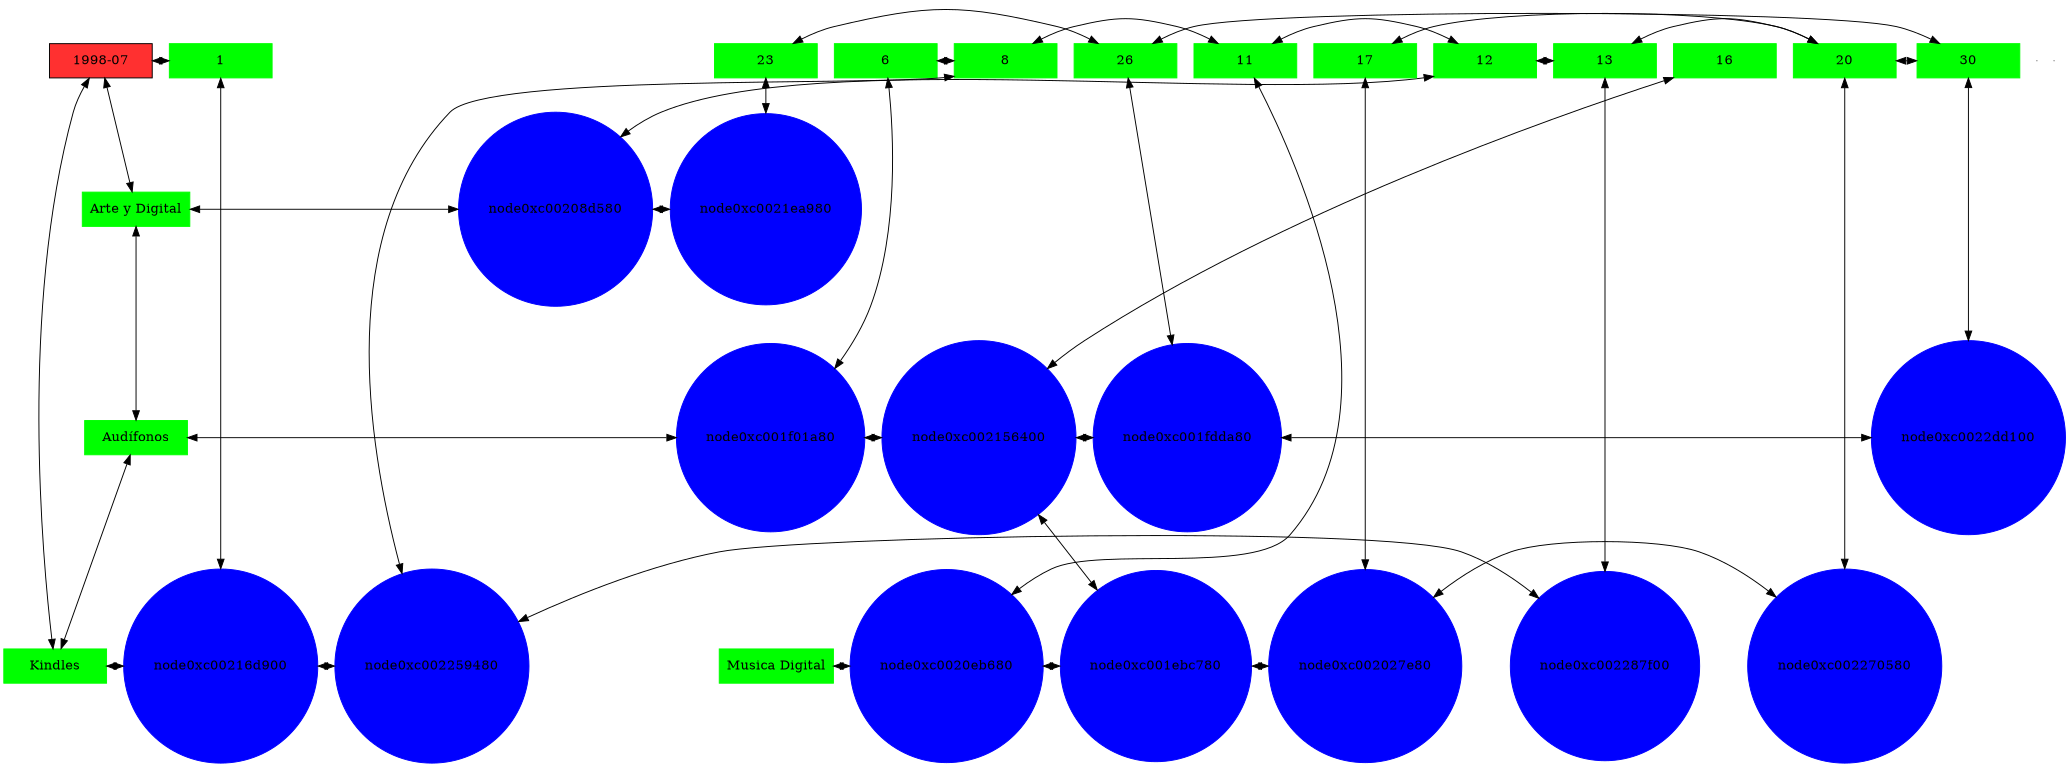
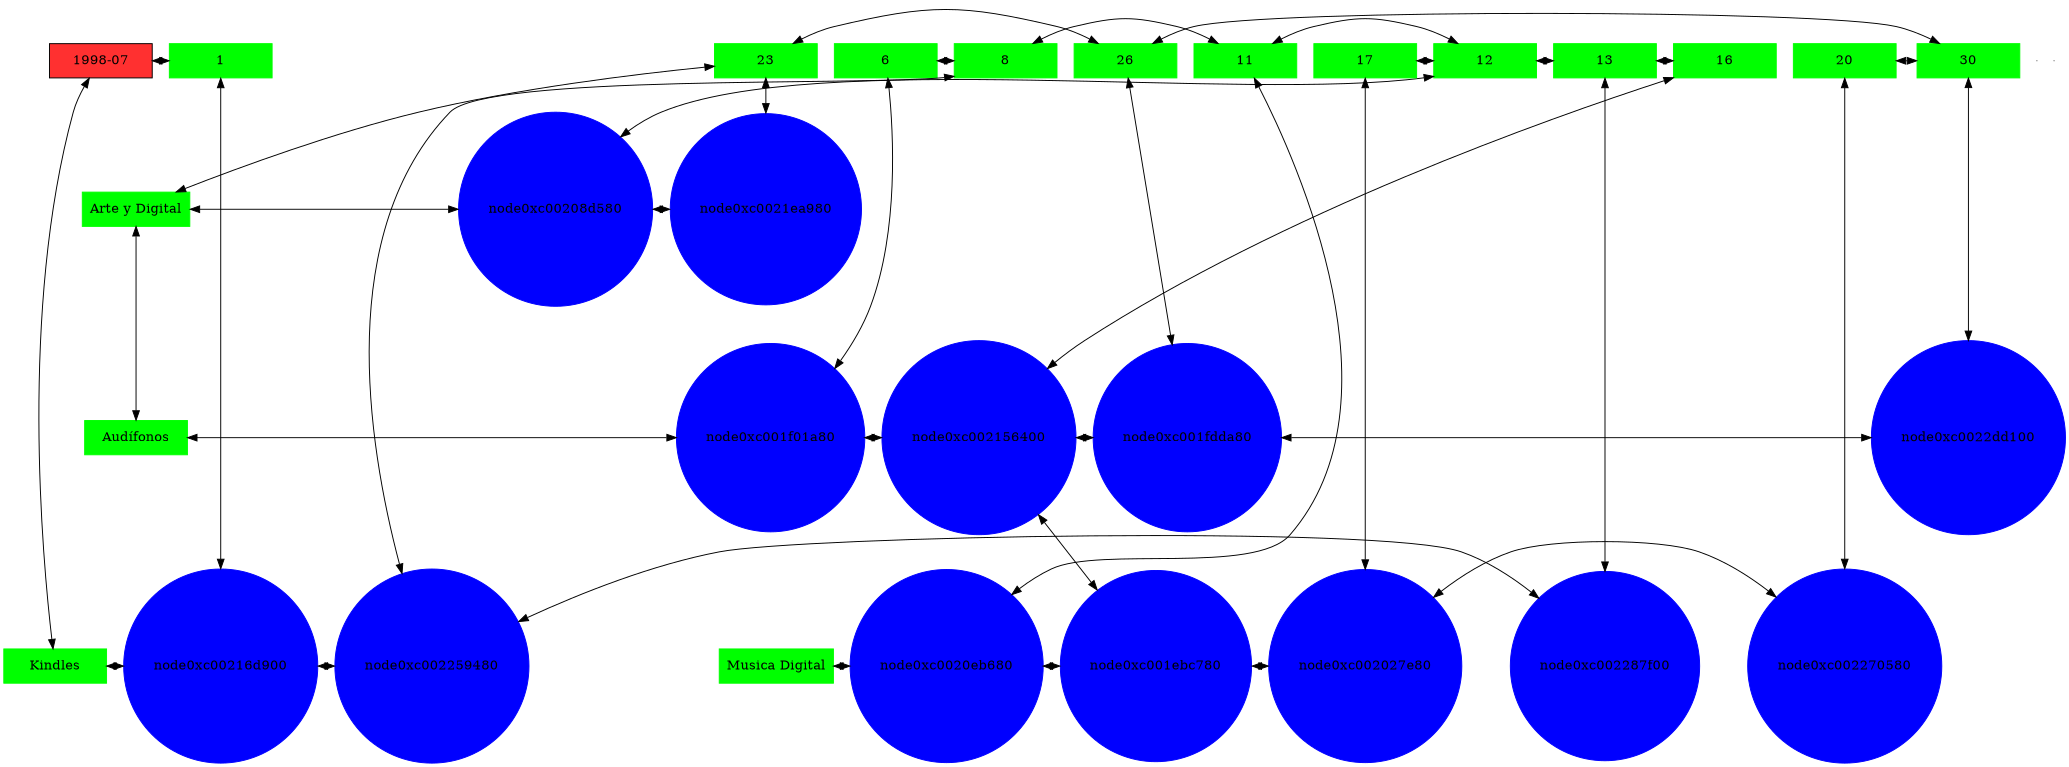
edge "17" -- "20": now "17" -- "12"
edge "13" -- "20": now "13" -- "16"
edge "1998-07" -- "Arte y Digital": now "23" -- "Arte y Digital"
edge "Audífonos" -- "Kindles": removed
